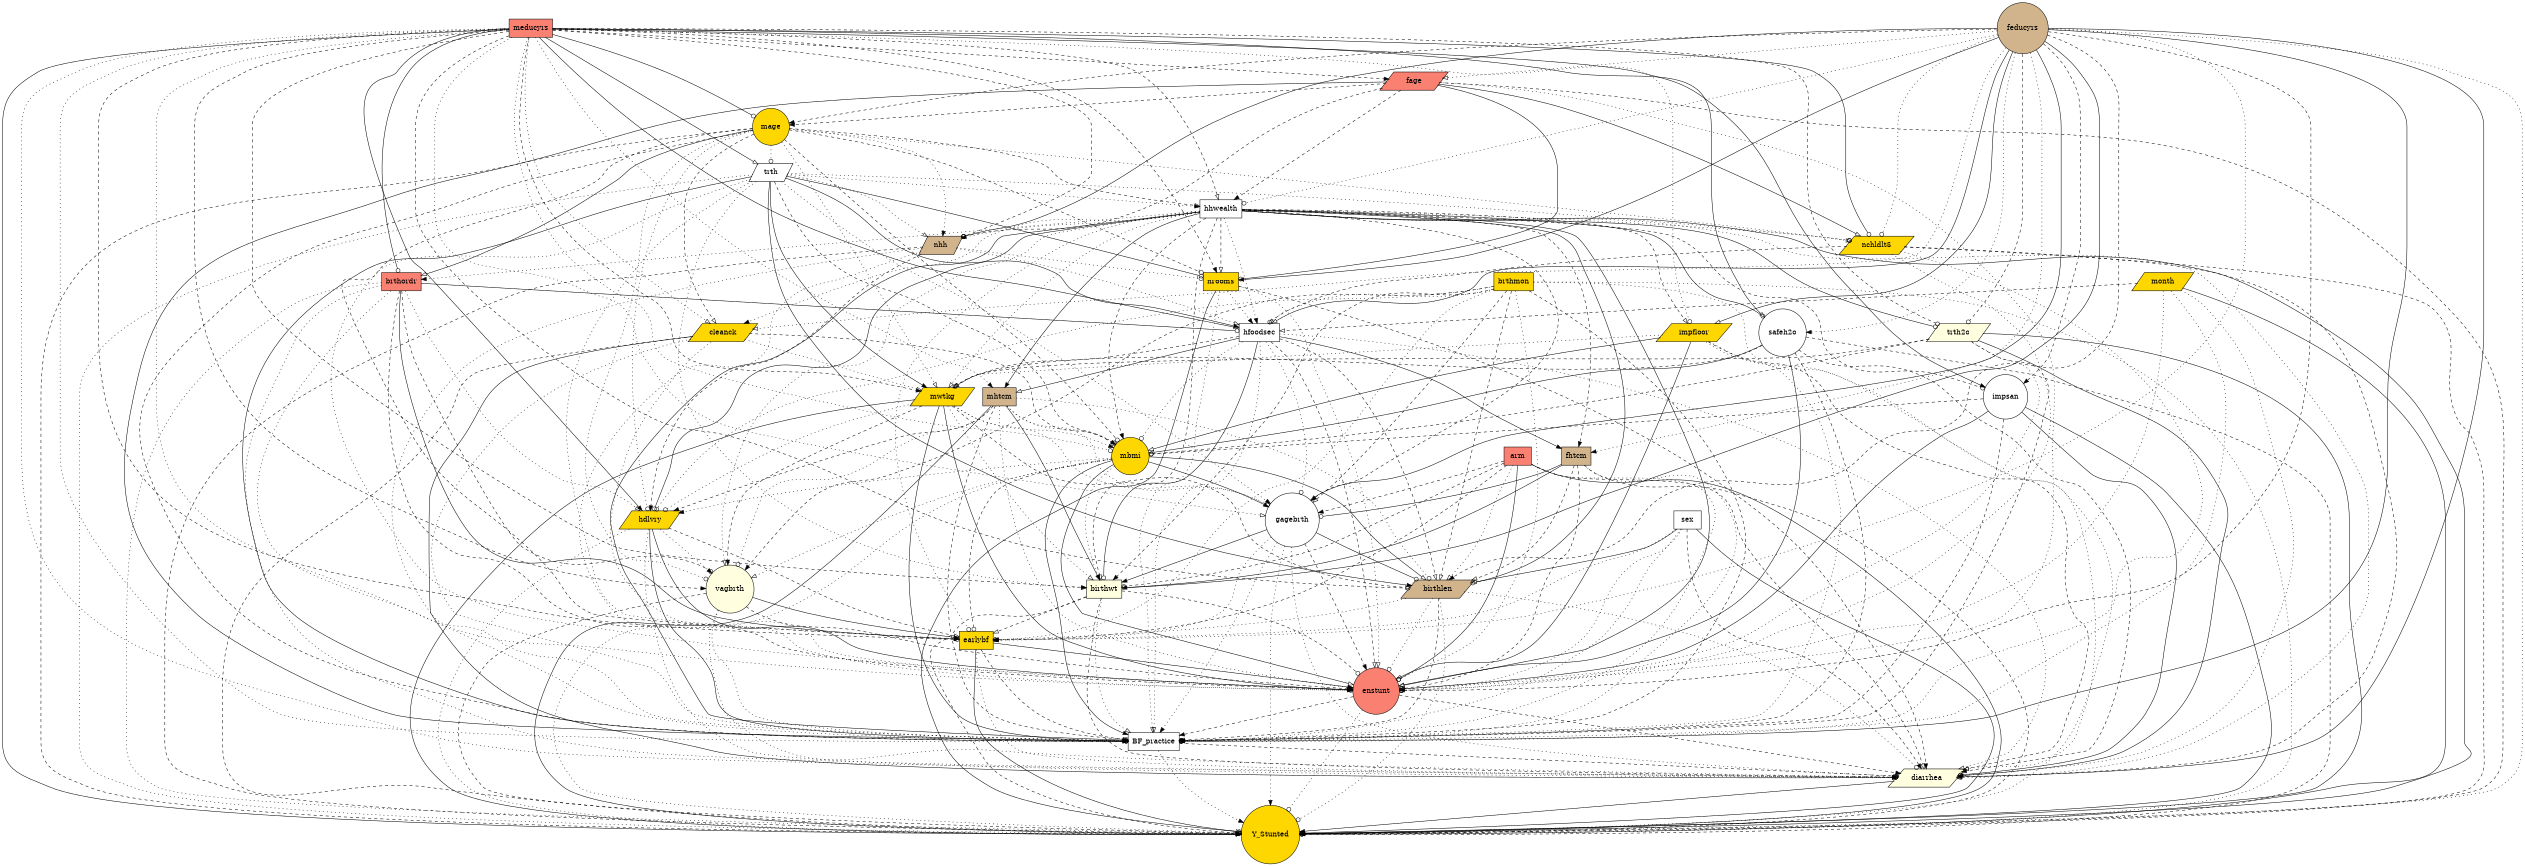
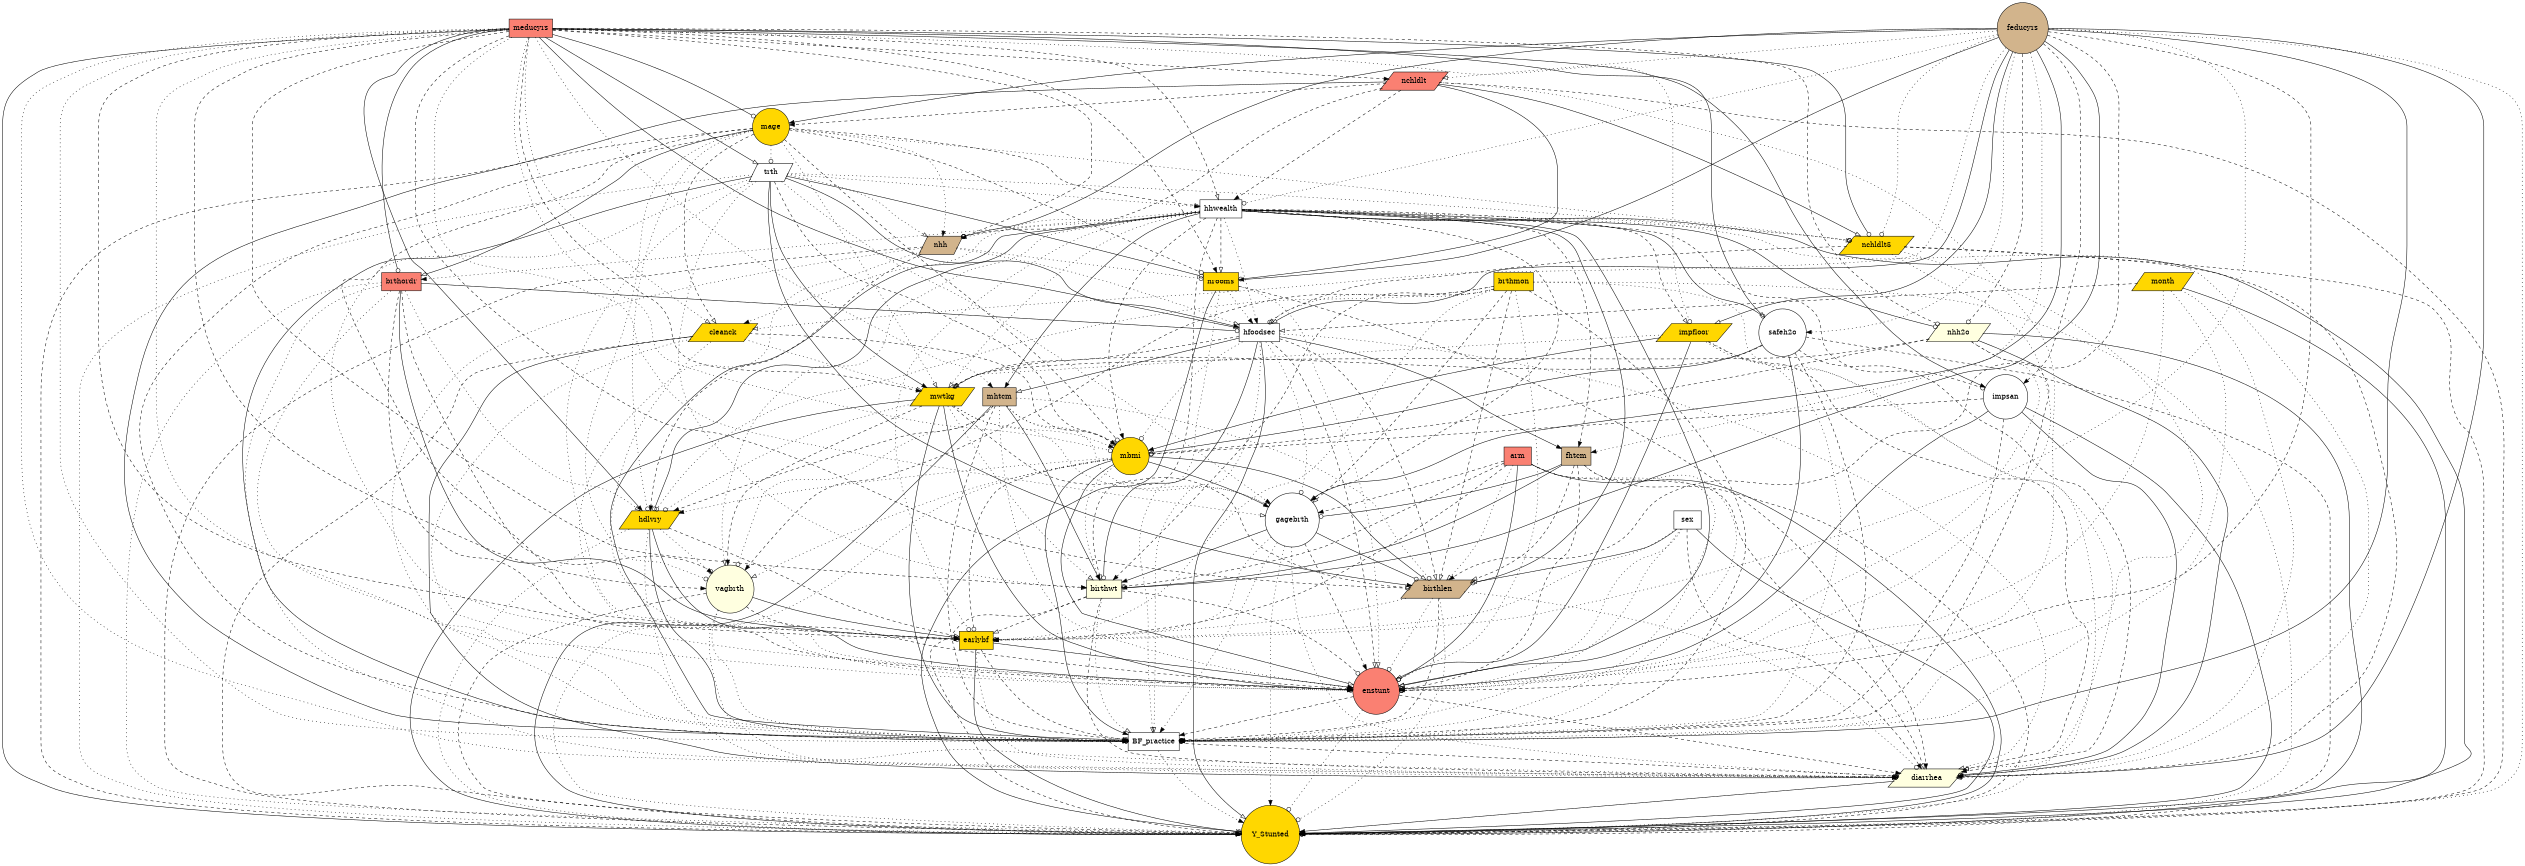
edge "feducyrs" -> "mage": style dashed -> solid
node "fage": label "fage" -> "nchldlt"
node "trth2o": label "trth2o" -> "nhh2o"
edge "impfloor" -> "mbmi": arrowhead onormal -> normal
edge "hfoodsec" -> "Y_Stunted": added
